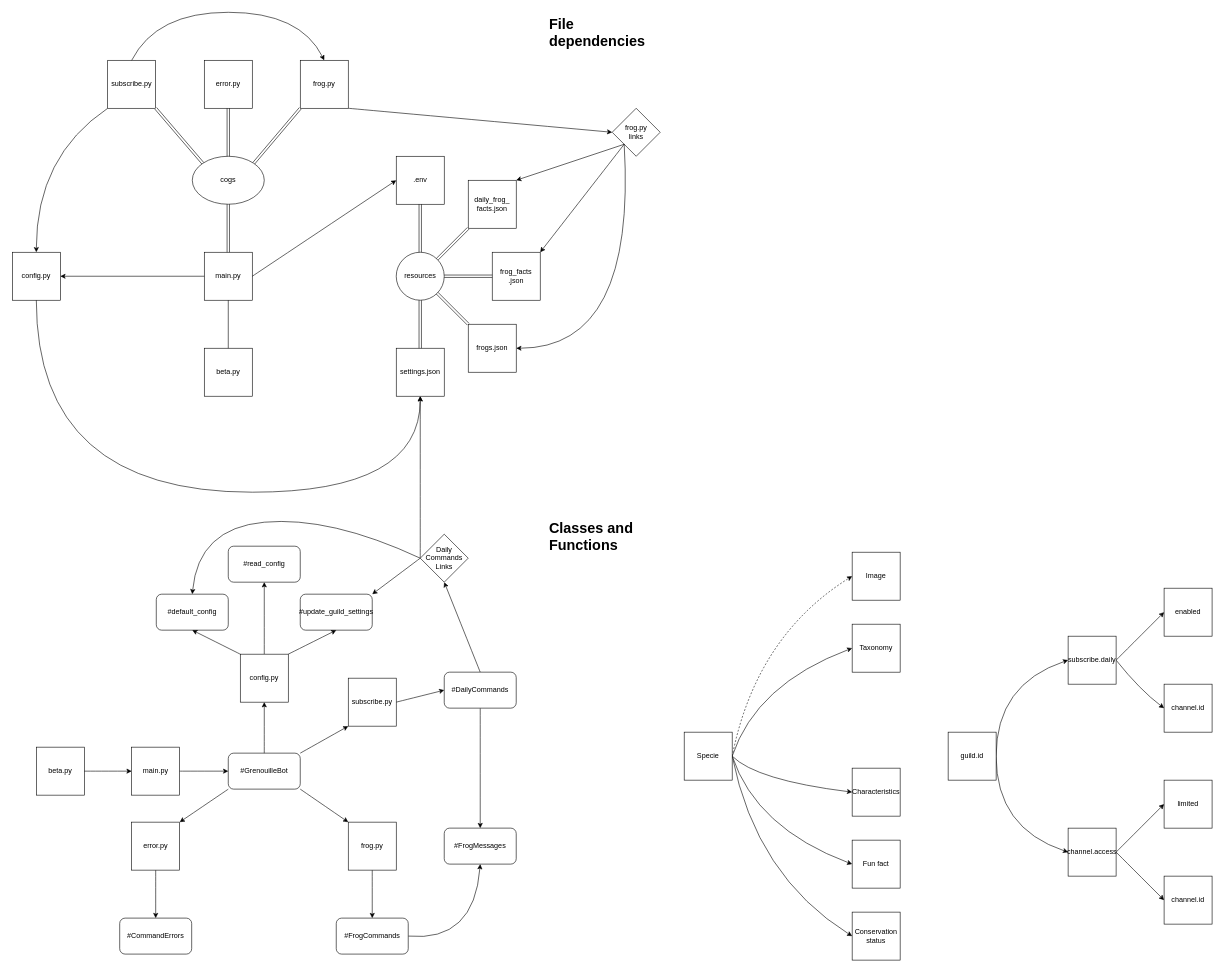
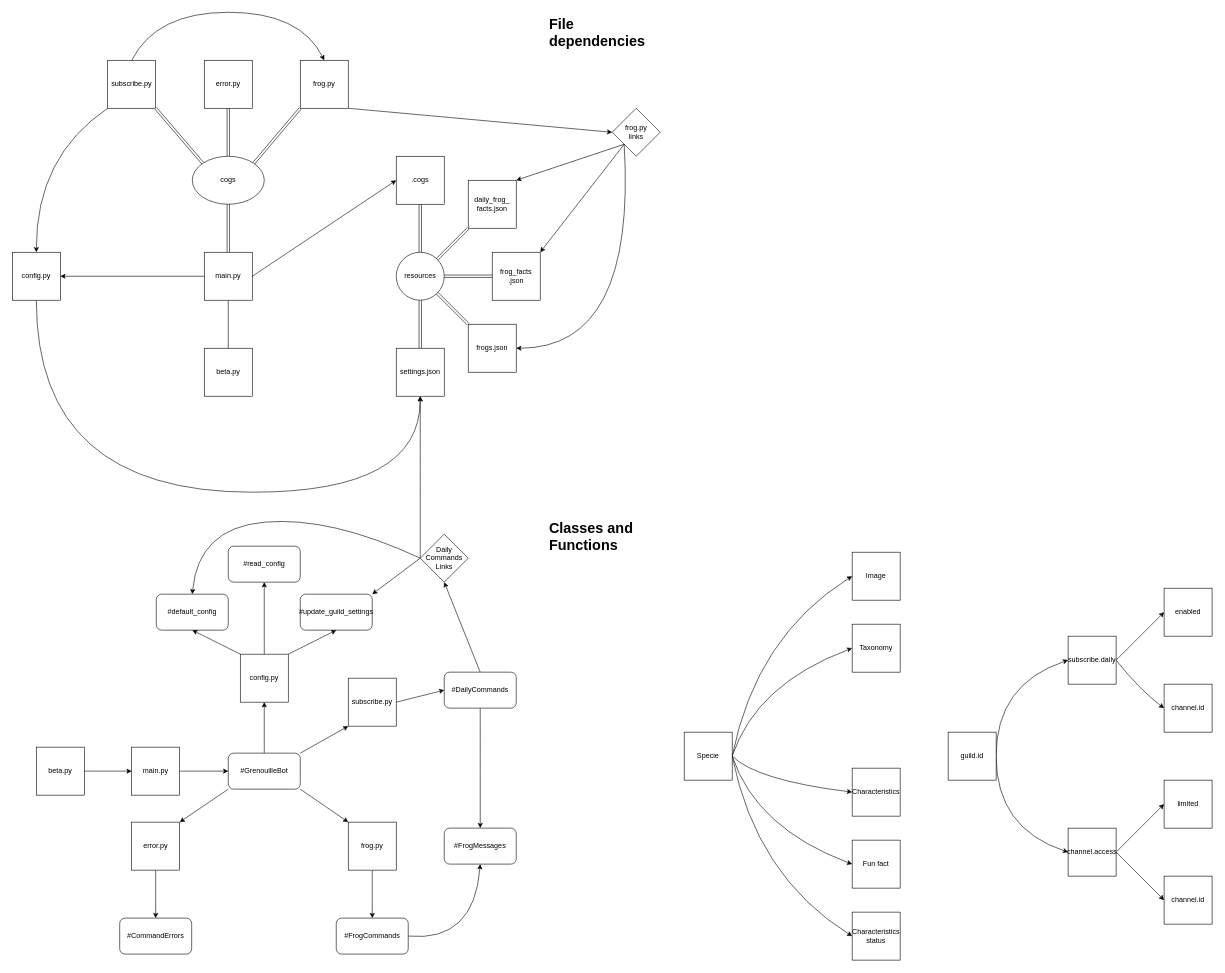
node ".env": label ".env" -> ".cogs"
edge "Specie" -> "Image": style dashed -> solid
node "Conservation status": label "Conservation status" -> "Characteristics status"
